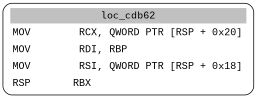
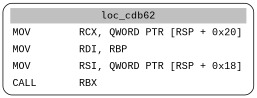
node "loc_cdb62": text "RSP       RBX" -> "CALL       RBX"
